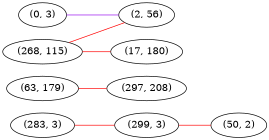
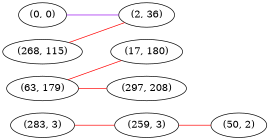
node "(0, 3)": label "(0, 3)" -> "(0, 0)"
node "(2, 56)": label "(2, 56)" -> "(2, 36)"
edge "(268, 115)" -- "(17, 180)": now "(63, 179)" -- "(17, 180)"
node "(299, 3)": label "(299, 3)" -> "(259, 3)"
